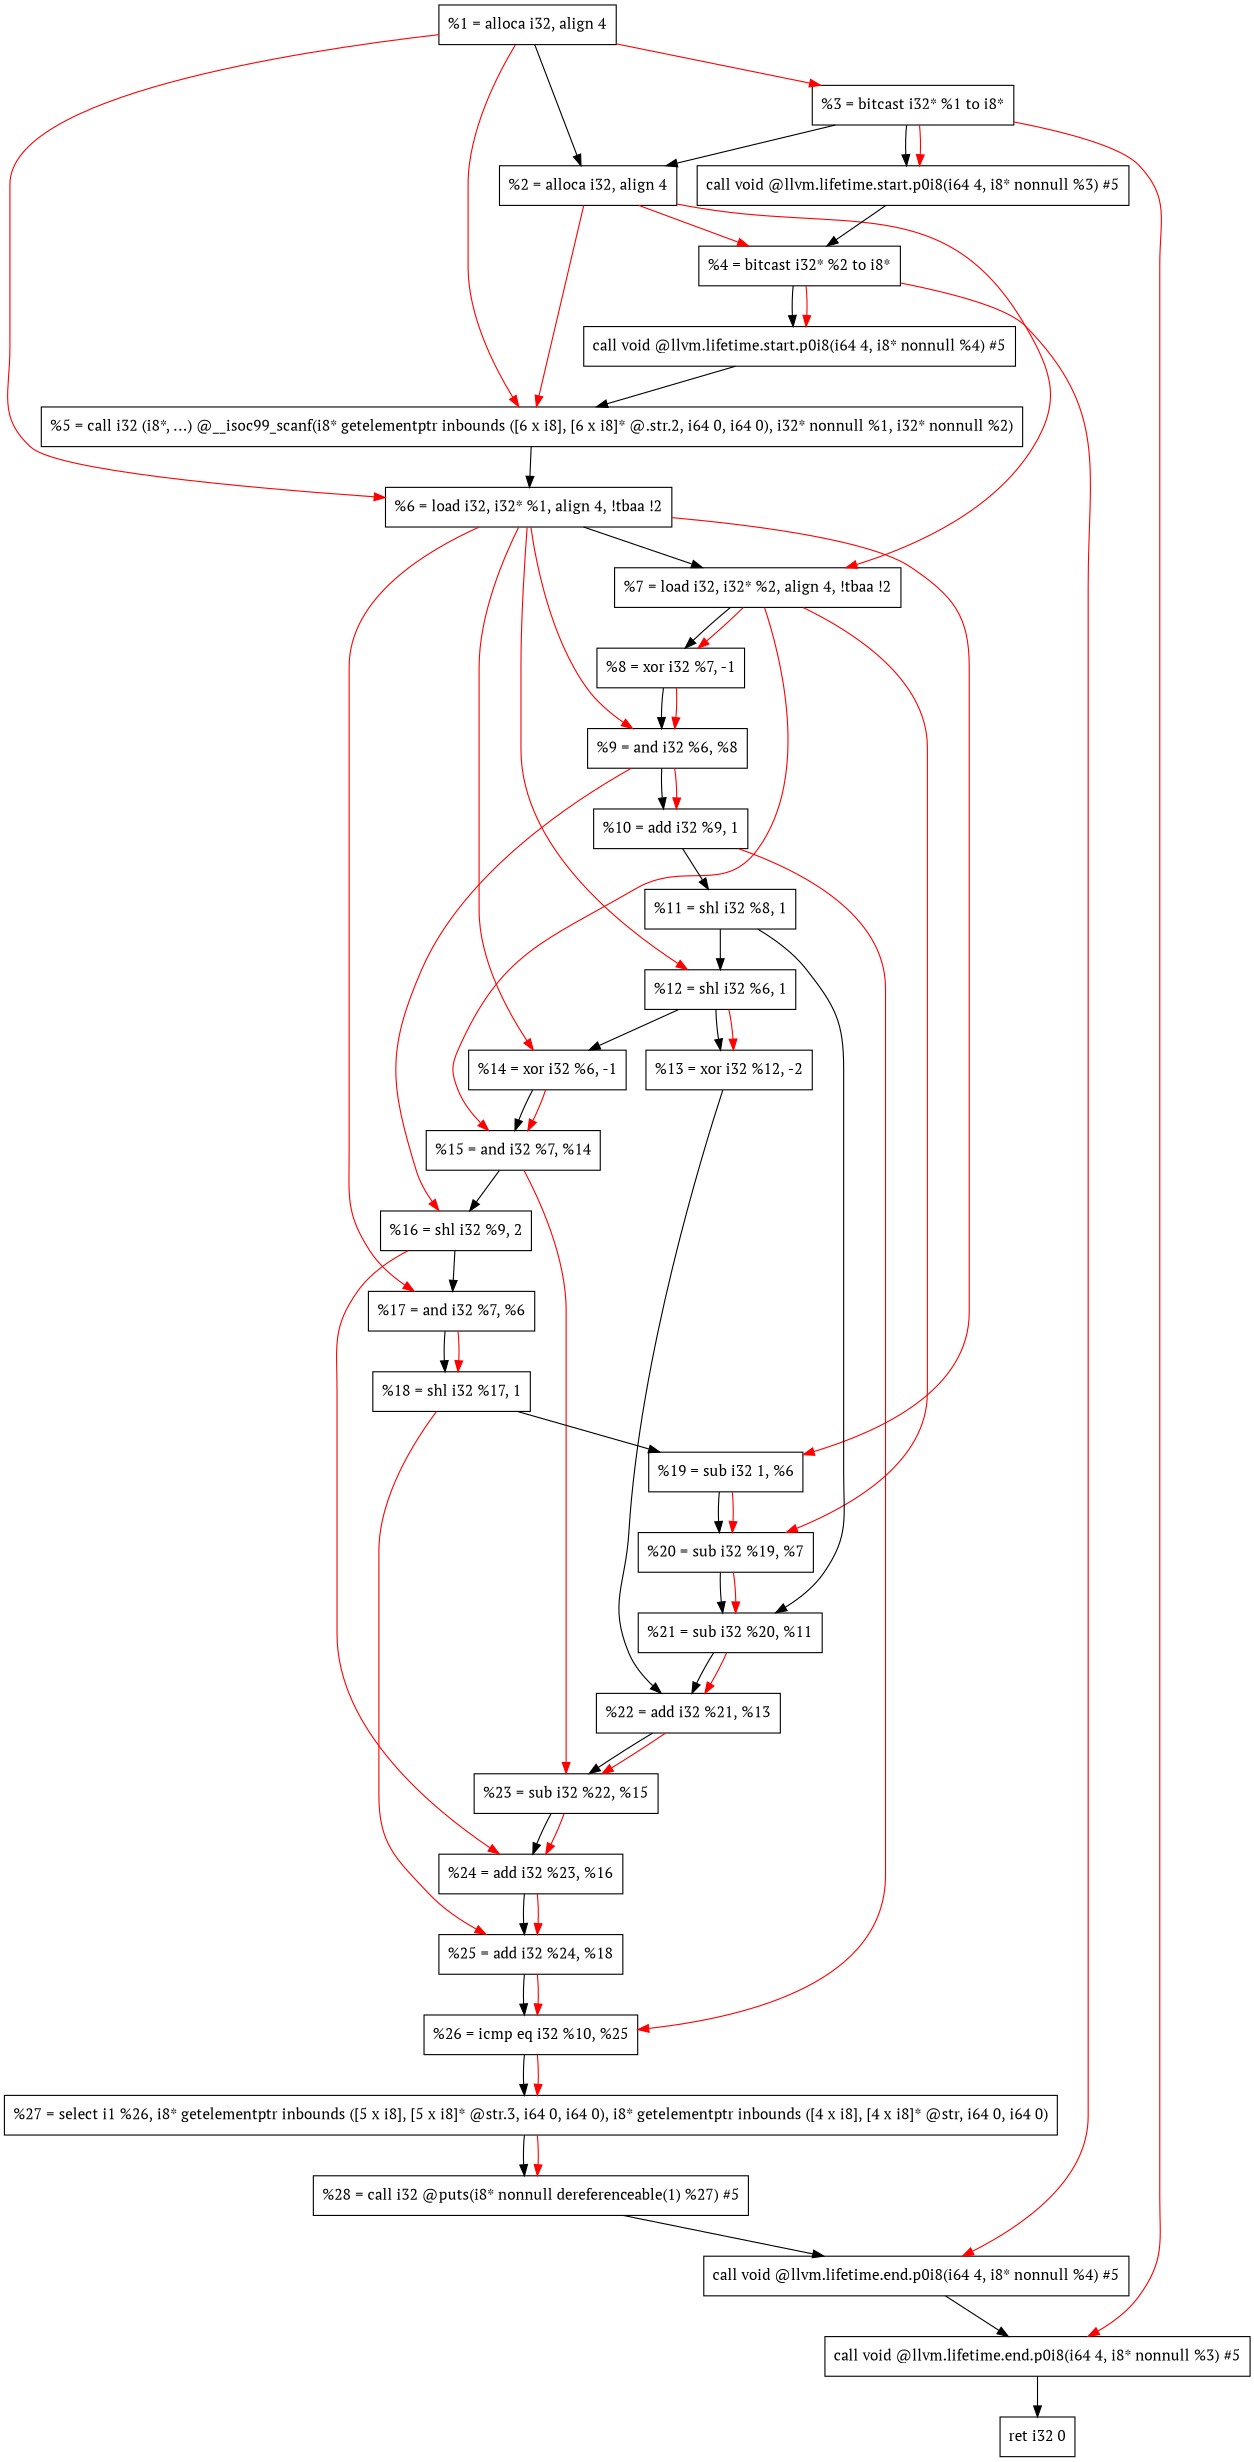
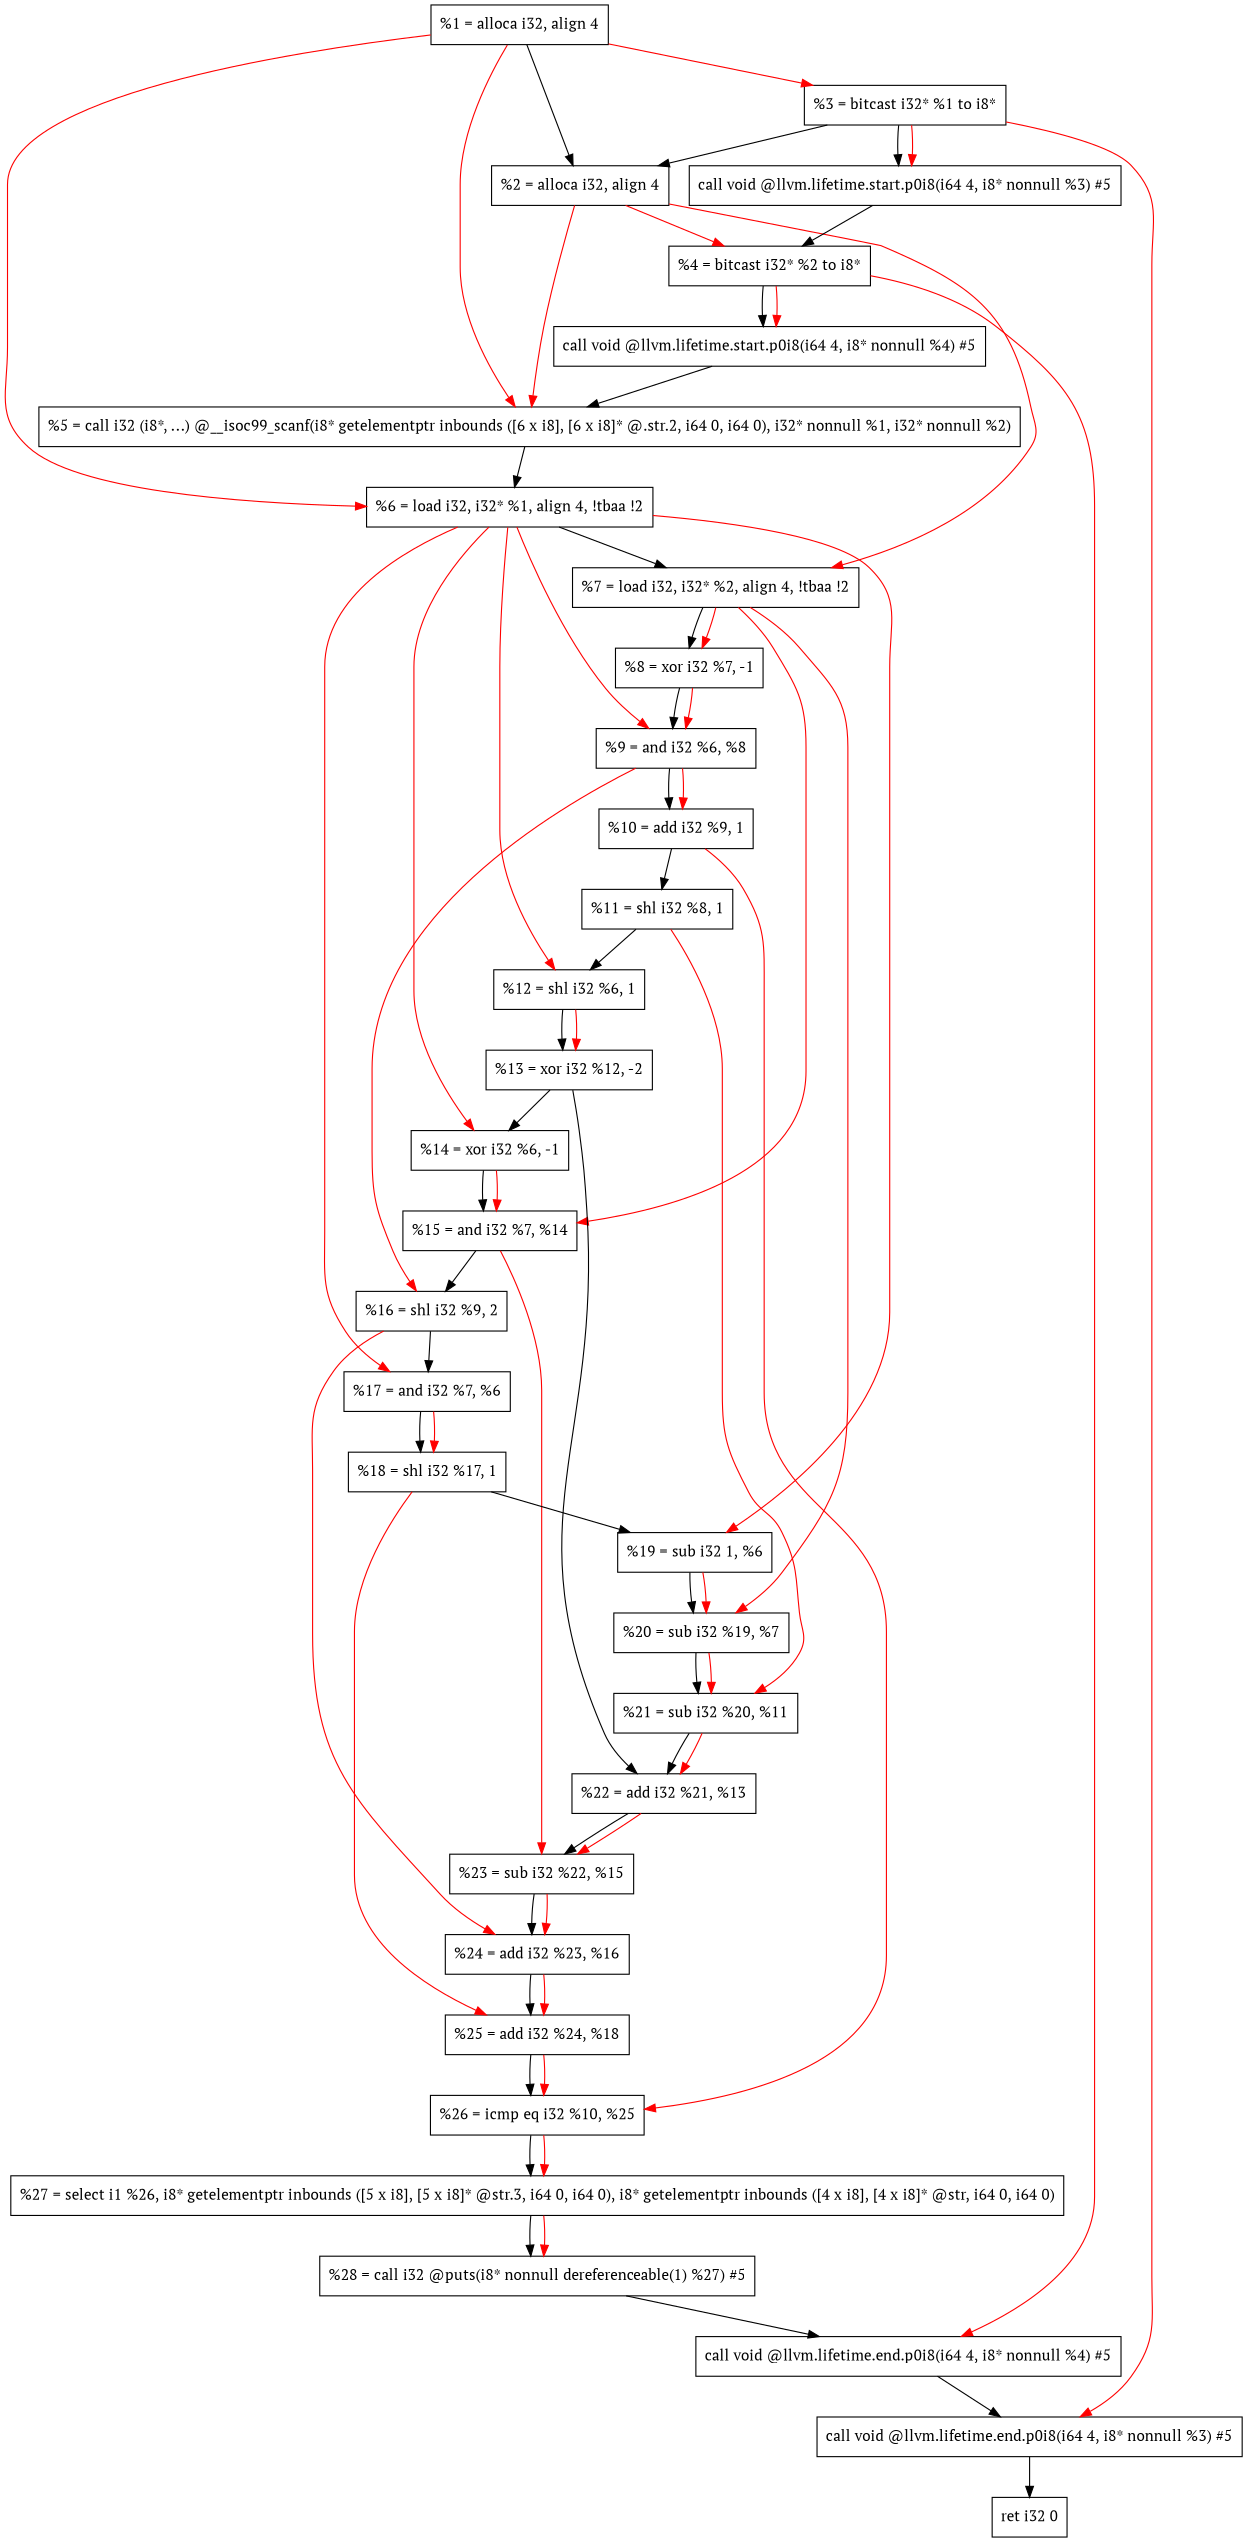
edge "%12 = shl i32 %6, 1" -> "%14 = xor i32 %6, -1": now "%13 = xor i32 %12, -2" -> "%14 = xor i32 %6, -1"
edge "%11 = shl i32 %8, 1" -> "%21 = sub i32 %20, %11": color black -> red
